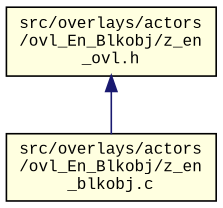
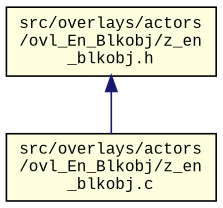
node "src/overlays/actors /ovl_En_Blkobj/z_en _ovl.h": label "src/overlays/actors /ovl_En_Blkobj/z_en _ovl.h" -> "src/overlays/actors /ovl_En_Blkobj/z_en _blkobj.h"
